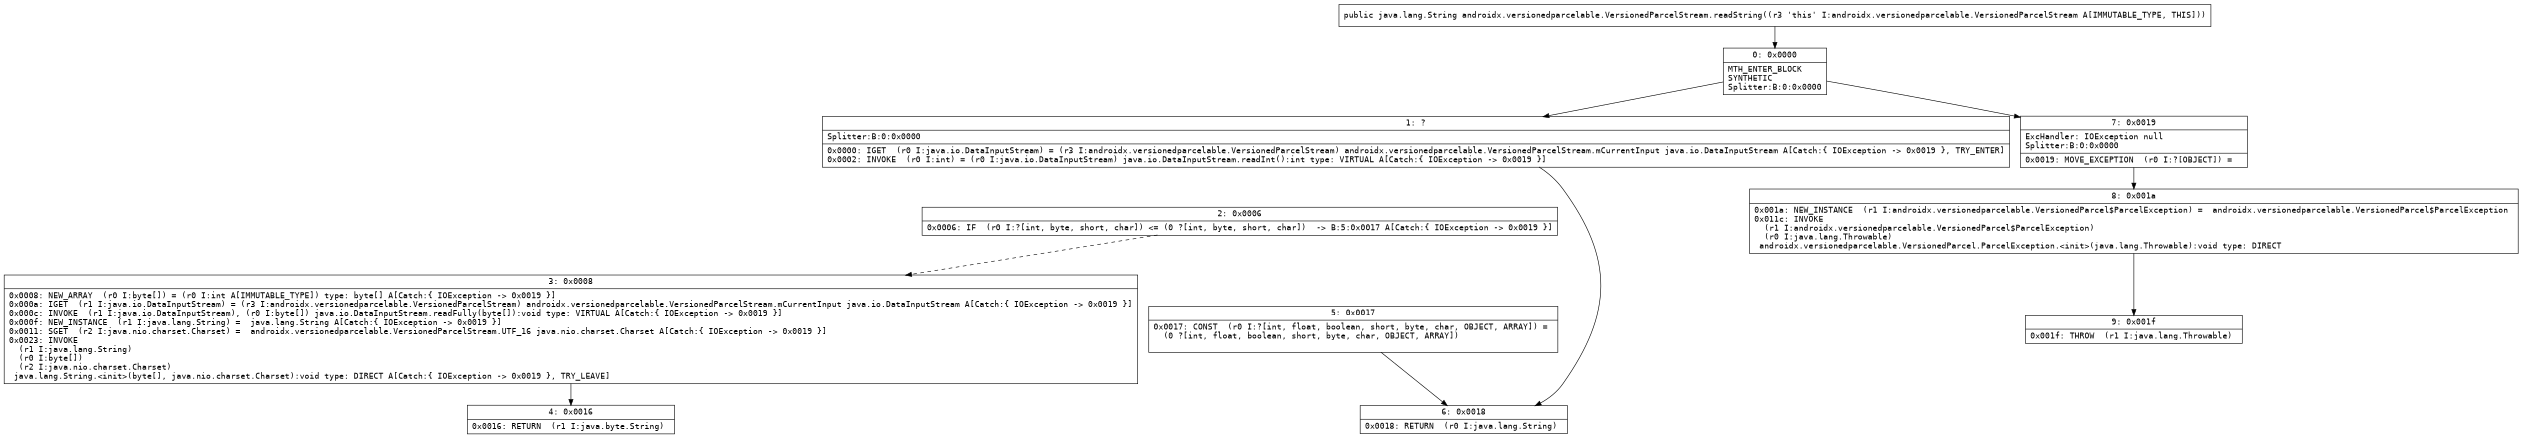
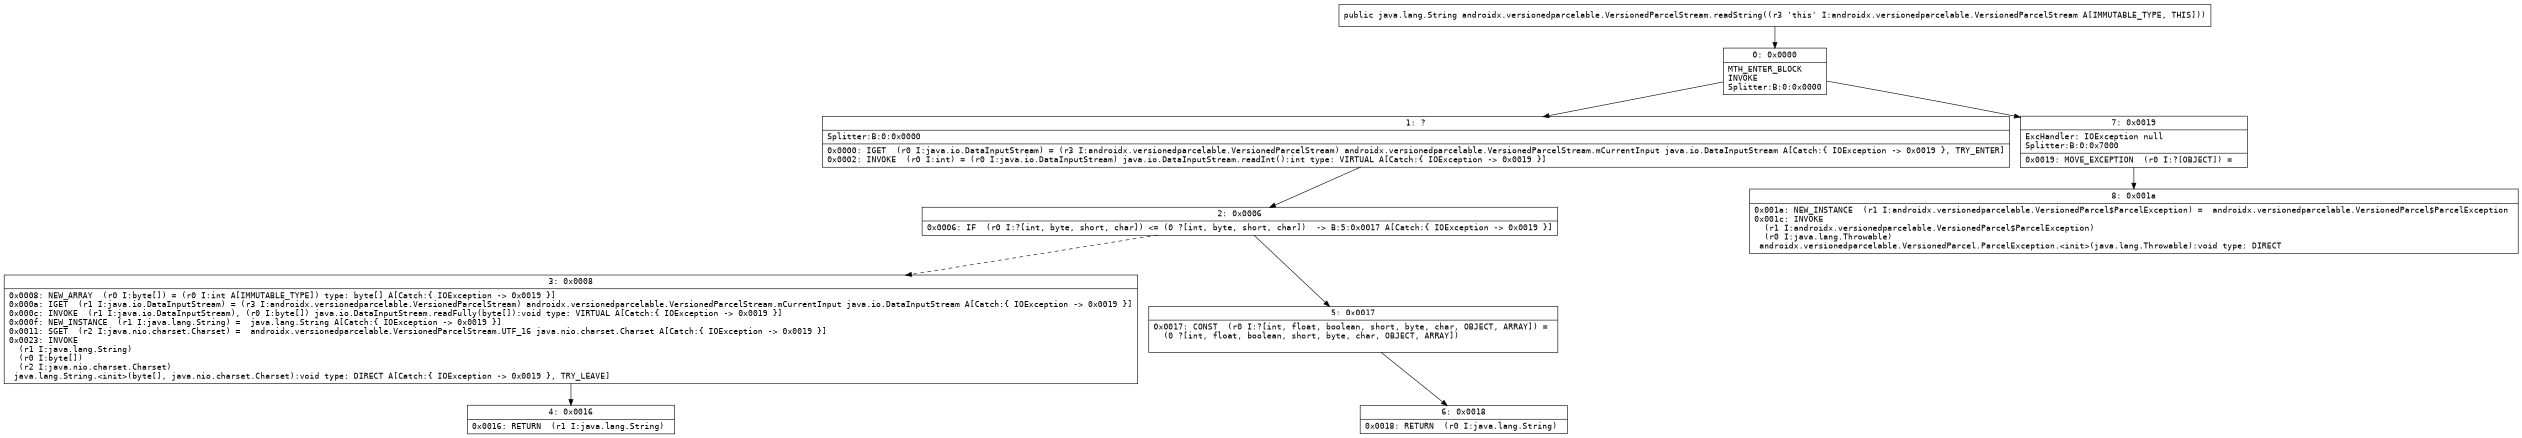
node "0: 0x0000": text "SYNTHETIC" -> "INVOKE"
node "7: 0x0019": text "Splitter:B:0:0x0000" -> "Splitter:B:0:0x7000"
node "8: 0x001a": text "0x011c: INVOKE" -> "0x001c: INVOKE"
edge "2: 0x0006" -> "5: 0x0017": added
edge "1: ?" -> "6: 0x0018": now "1: ?" -> "2: 0x0006"
node "9: 0x001f": removed
node "4: 0x0016": text "0x0016: RETURN  (r1 I:java.byte.String)" -> "0x0016: RETURN  (r1 I:java.lang.String)"
